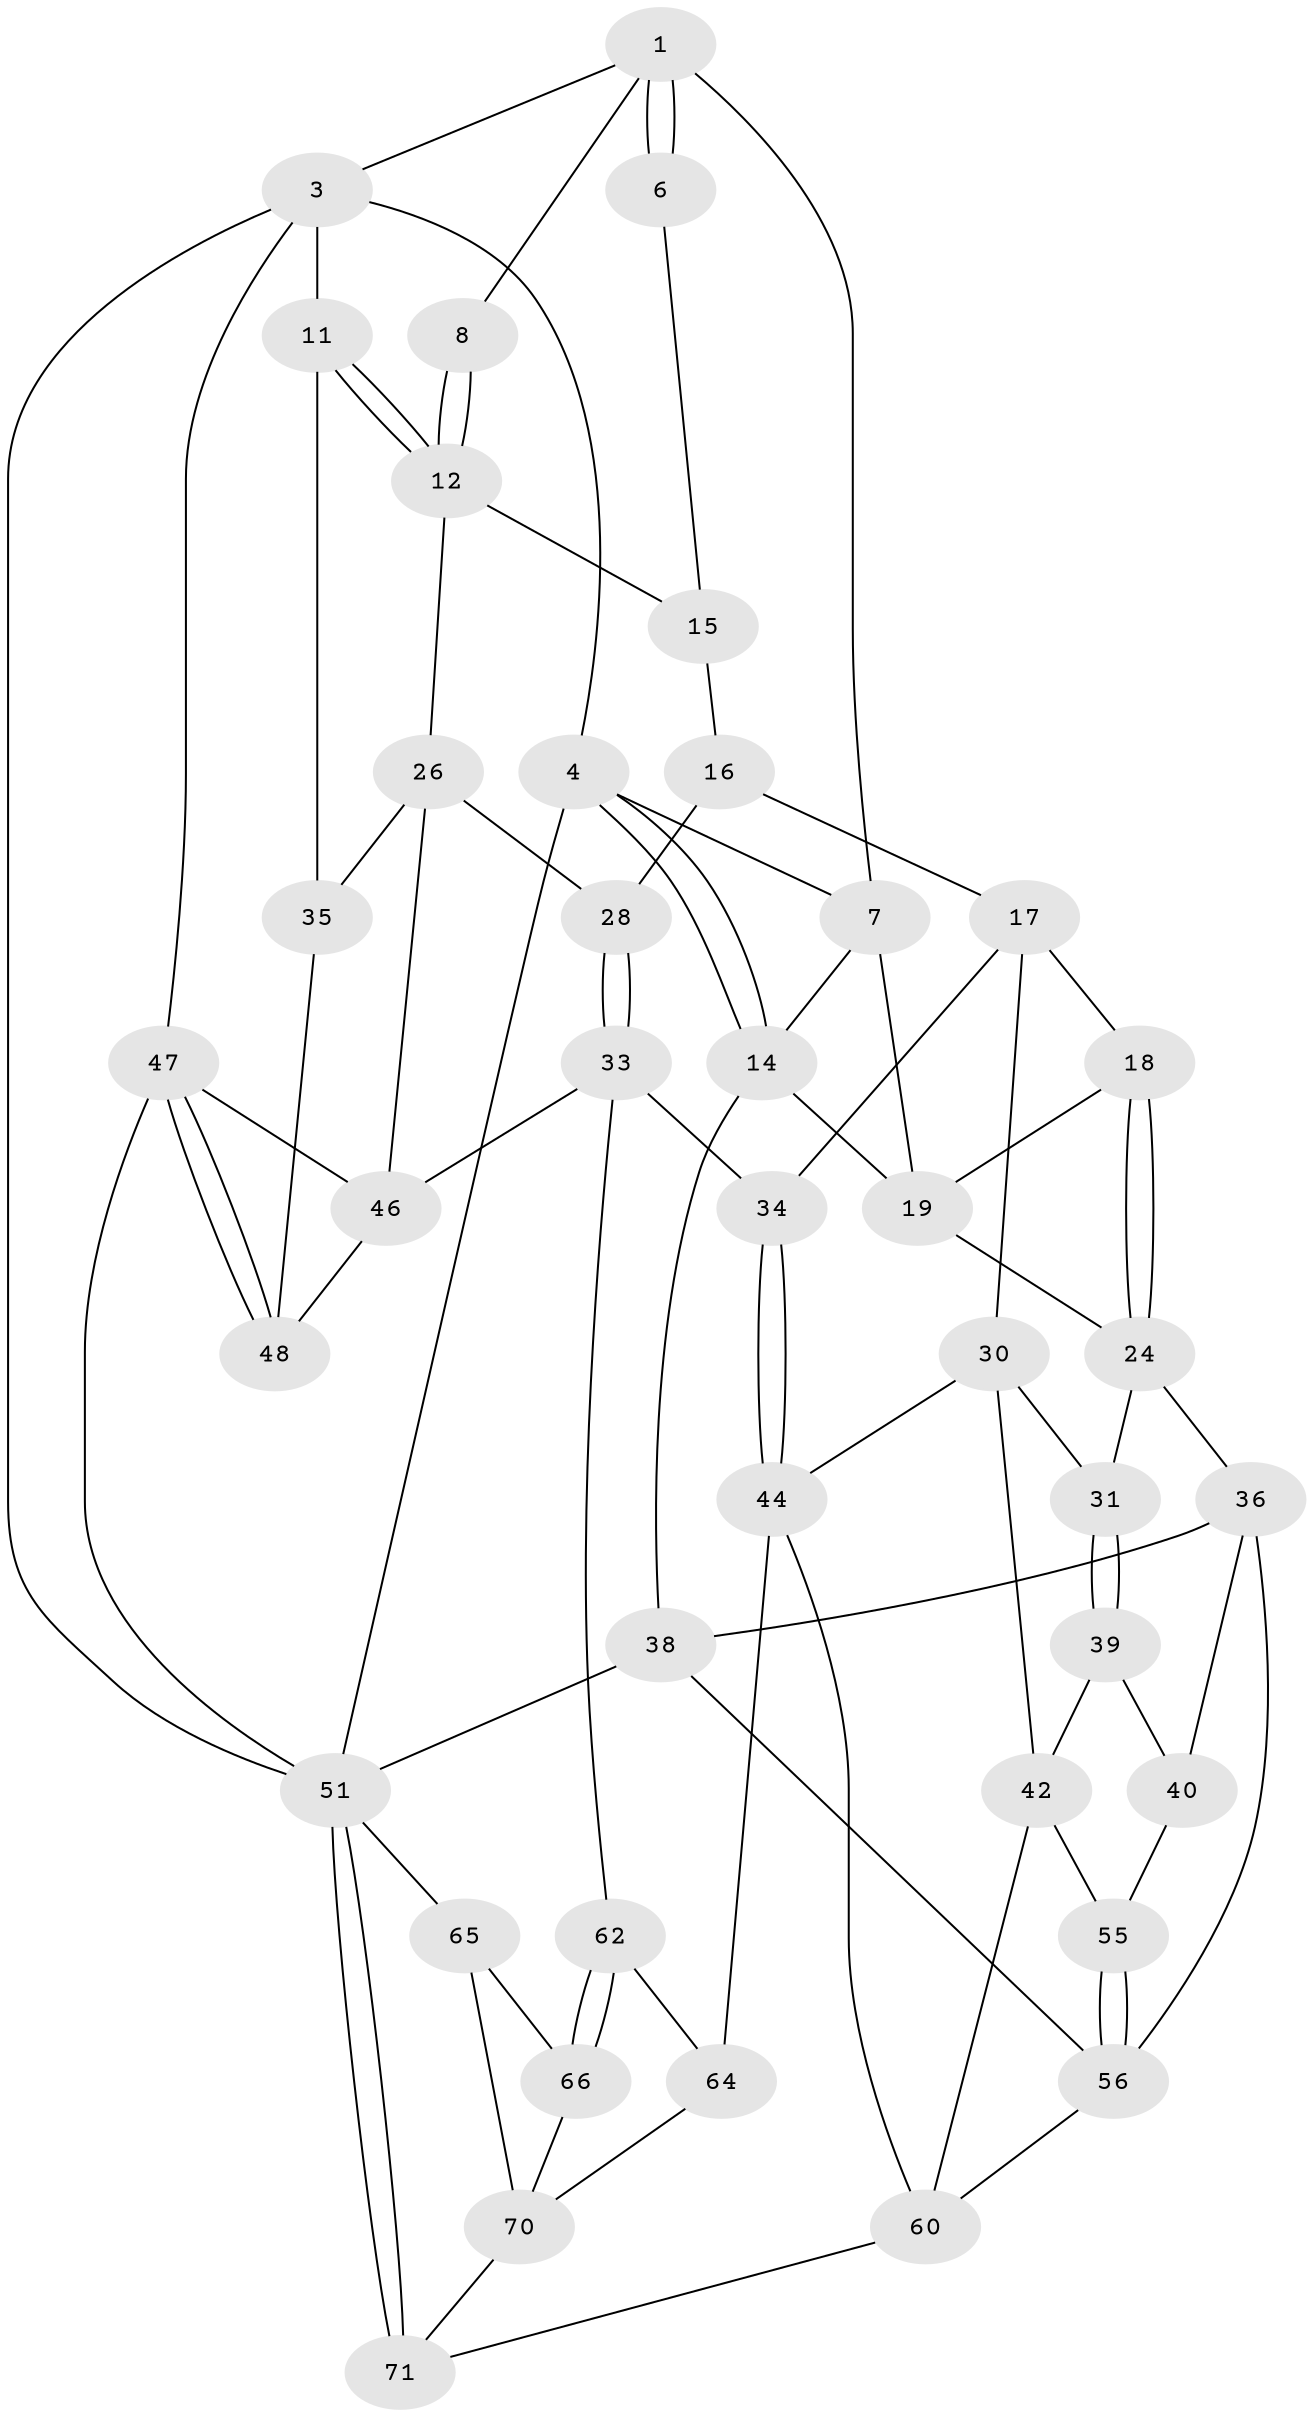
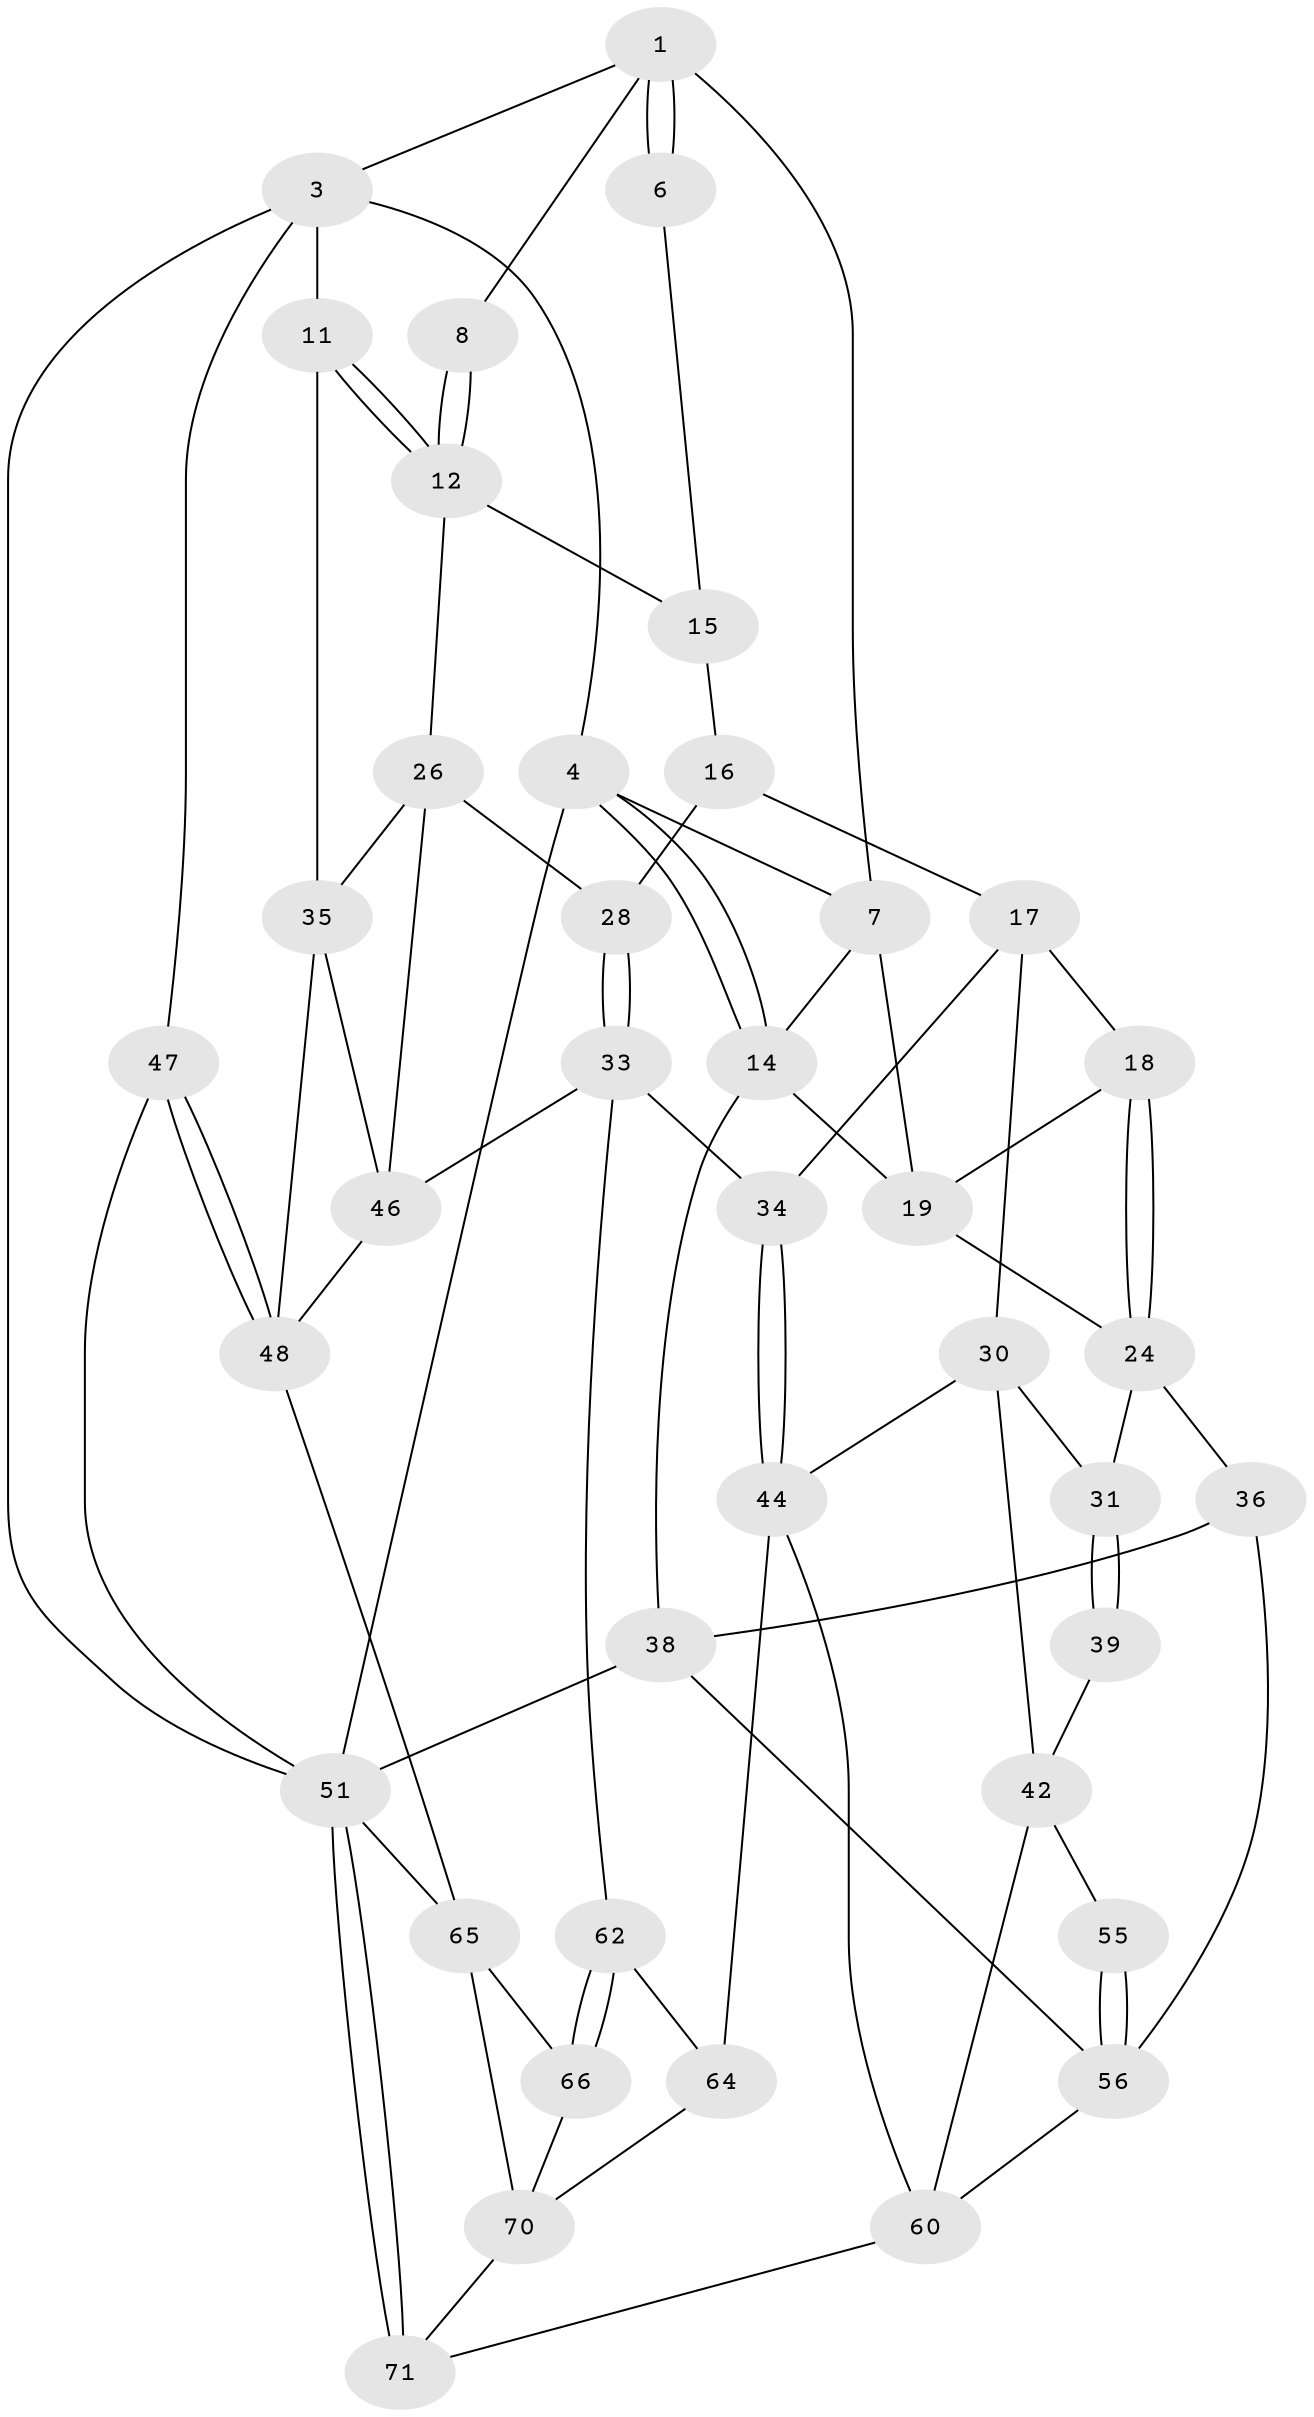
edge "47" -- "46": now "35" -- "46"
edge "48" -- "65": added
node "40": removed
